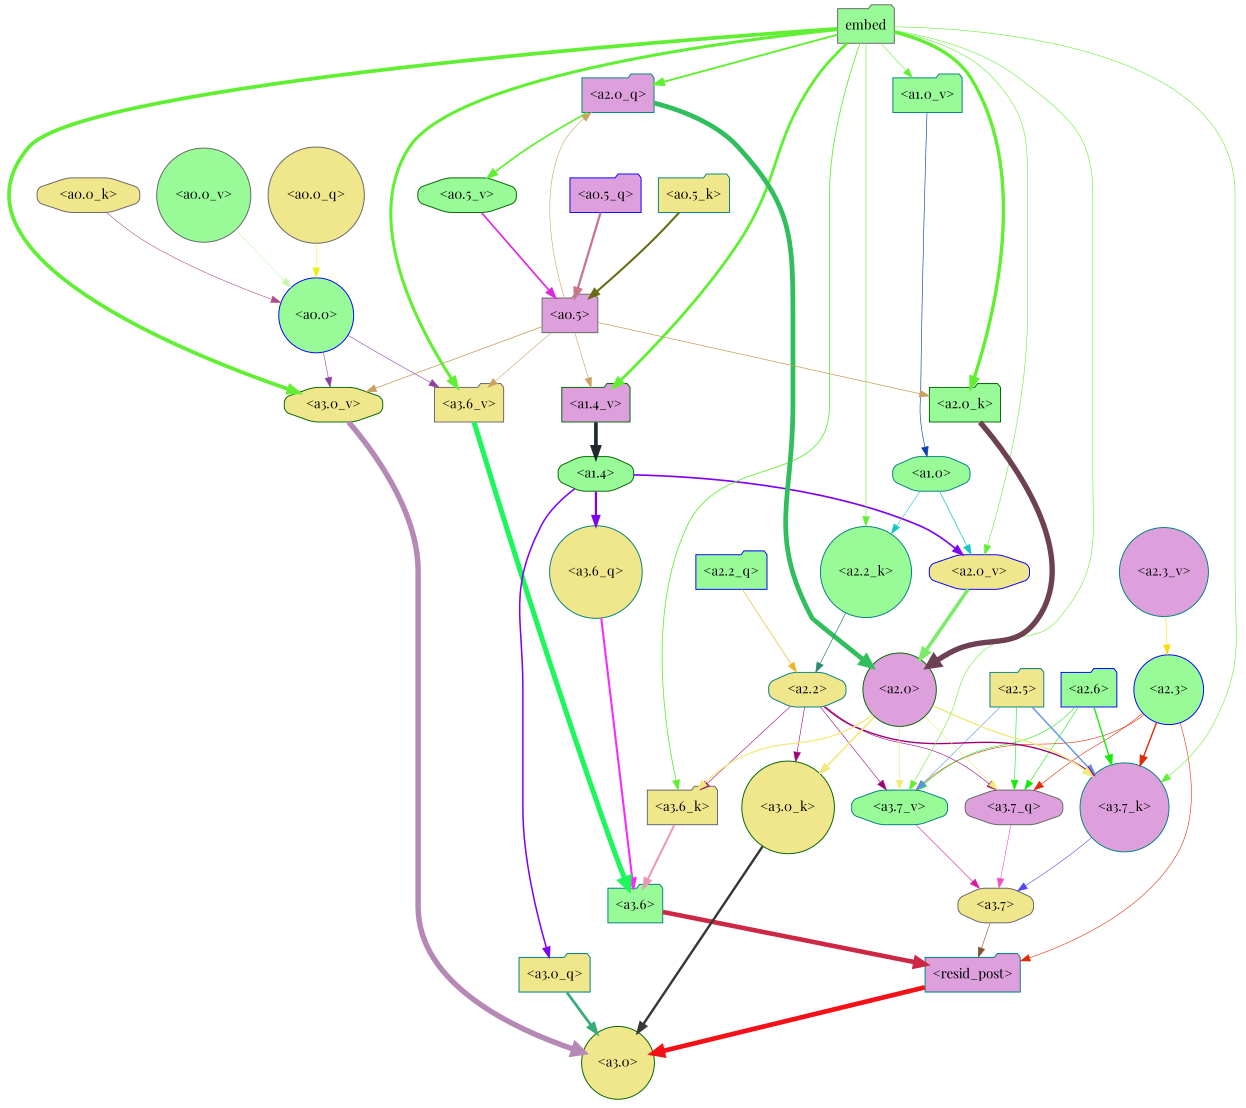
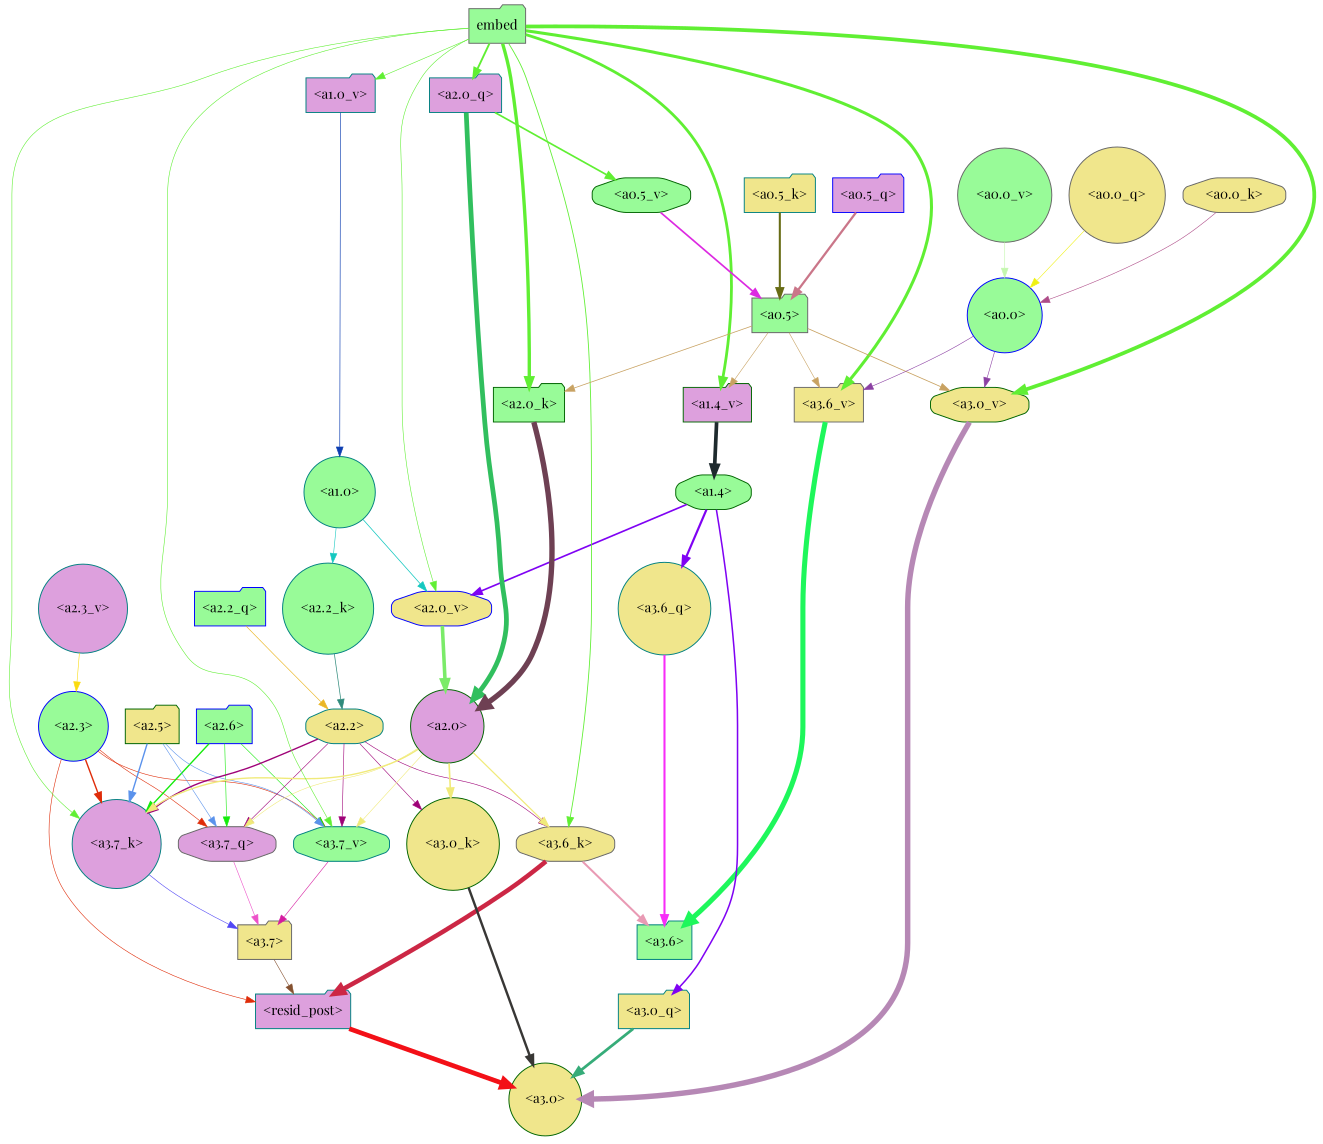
node "<a1.0_v>": fillcolor palegreen -> plum
edge "<a0.5>" -> "<a2.0_q>": removed
edge "embed" -> "<a2.2_k>": removed
node "<a0.5>": fillcolor plum -> palegreen
node "<a1.0>": shape octagon -> circle
node "<a2.5>": color teal -> darkgreen
edge "<a2.5>" -> "<a3.7_q>": color #14eb0b -> #5a92ec
node "<a3.6_k>": shape folder -> octagon
node "<a3.7>": shape octagon -> folder
edge "<a3.6>" -> "<resid_post>": now "<a3.6_k>" -> "<resid_post>"
